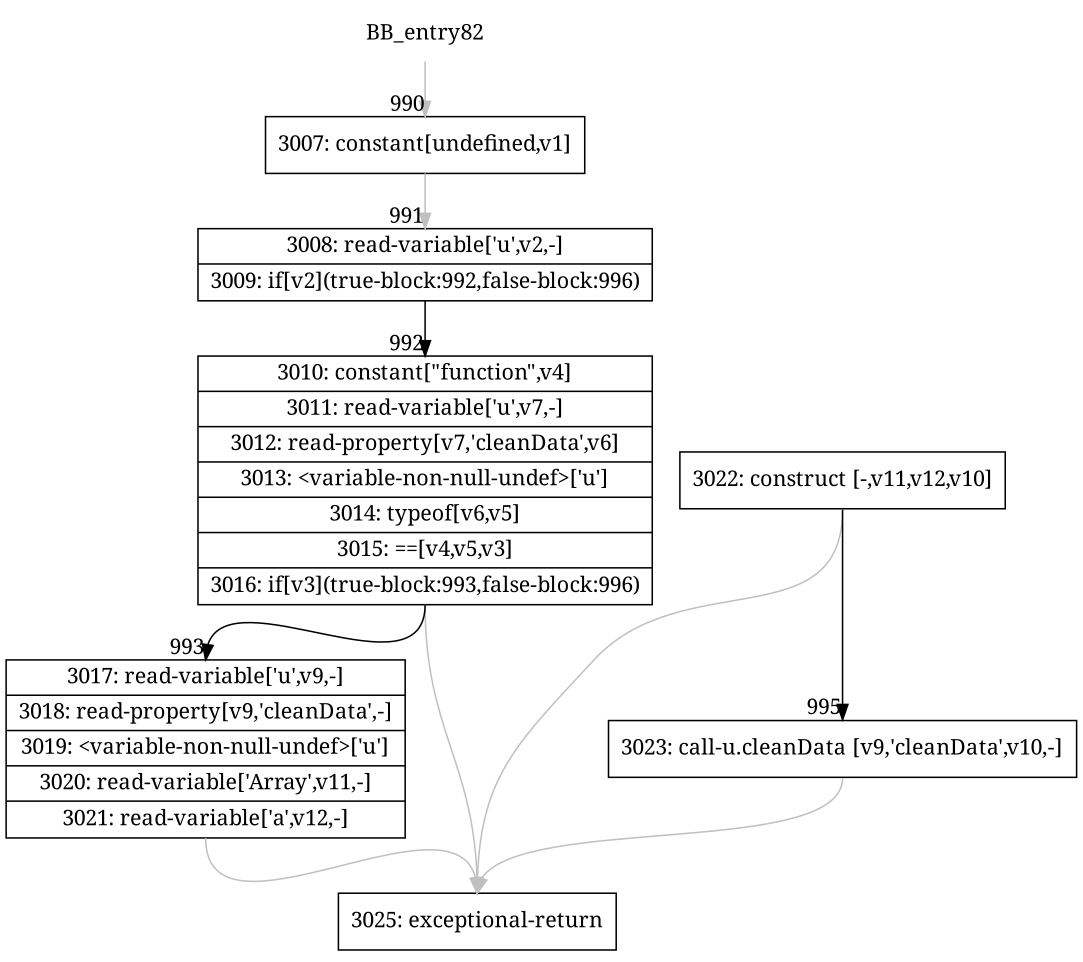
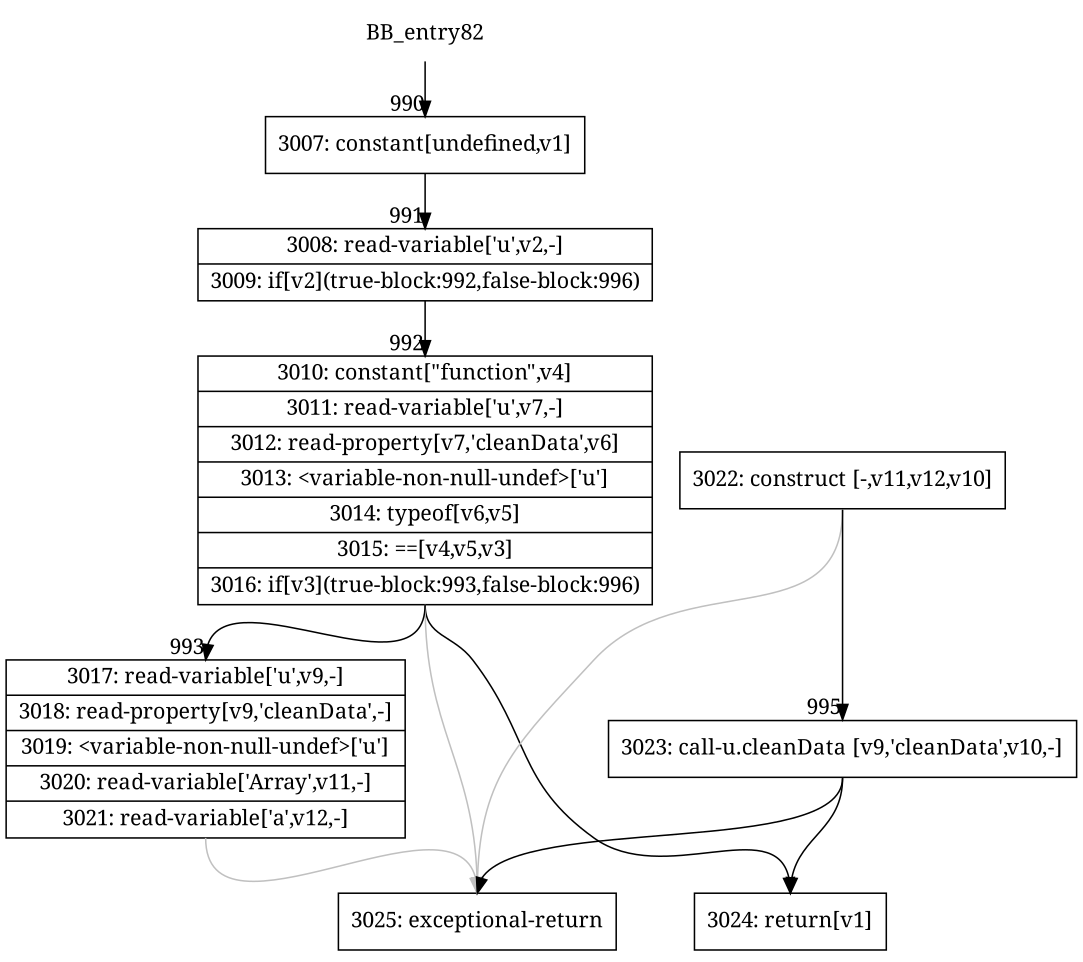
edge "BB_entry82" -> "3007: constant[undefined,v1]": color gray -> black
edge "3007: constant[undefined,v1]" -> "3008: read-variable['u',v2,-]": color gray -> black
edge "3023: call-u.cleanData [v9,'cleanData',v10,-]" -> "3025: exceptional-return": color gray -> black
node "3024: return[v1]": added
